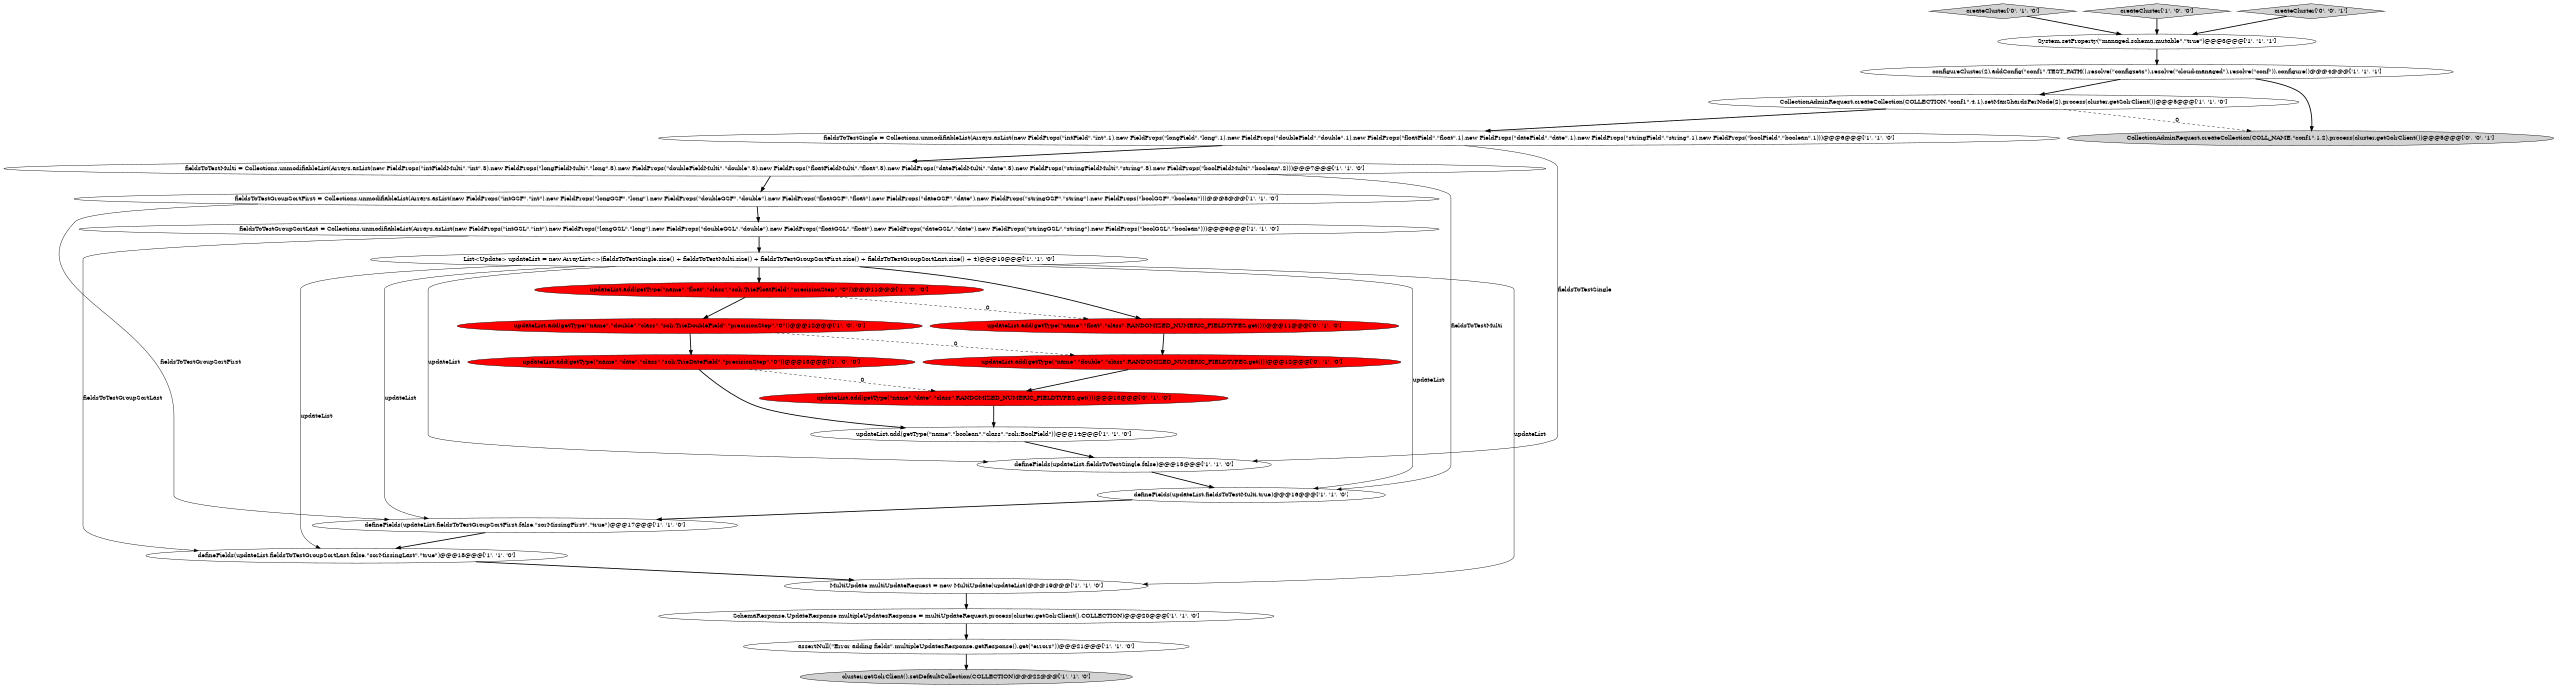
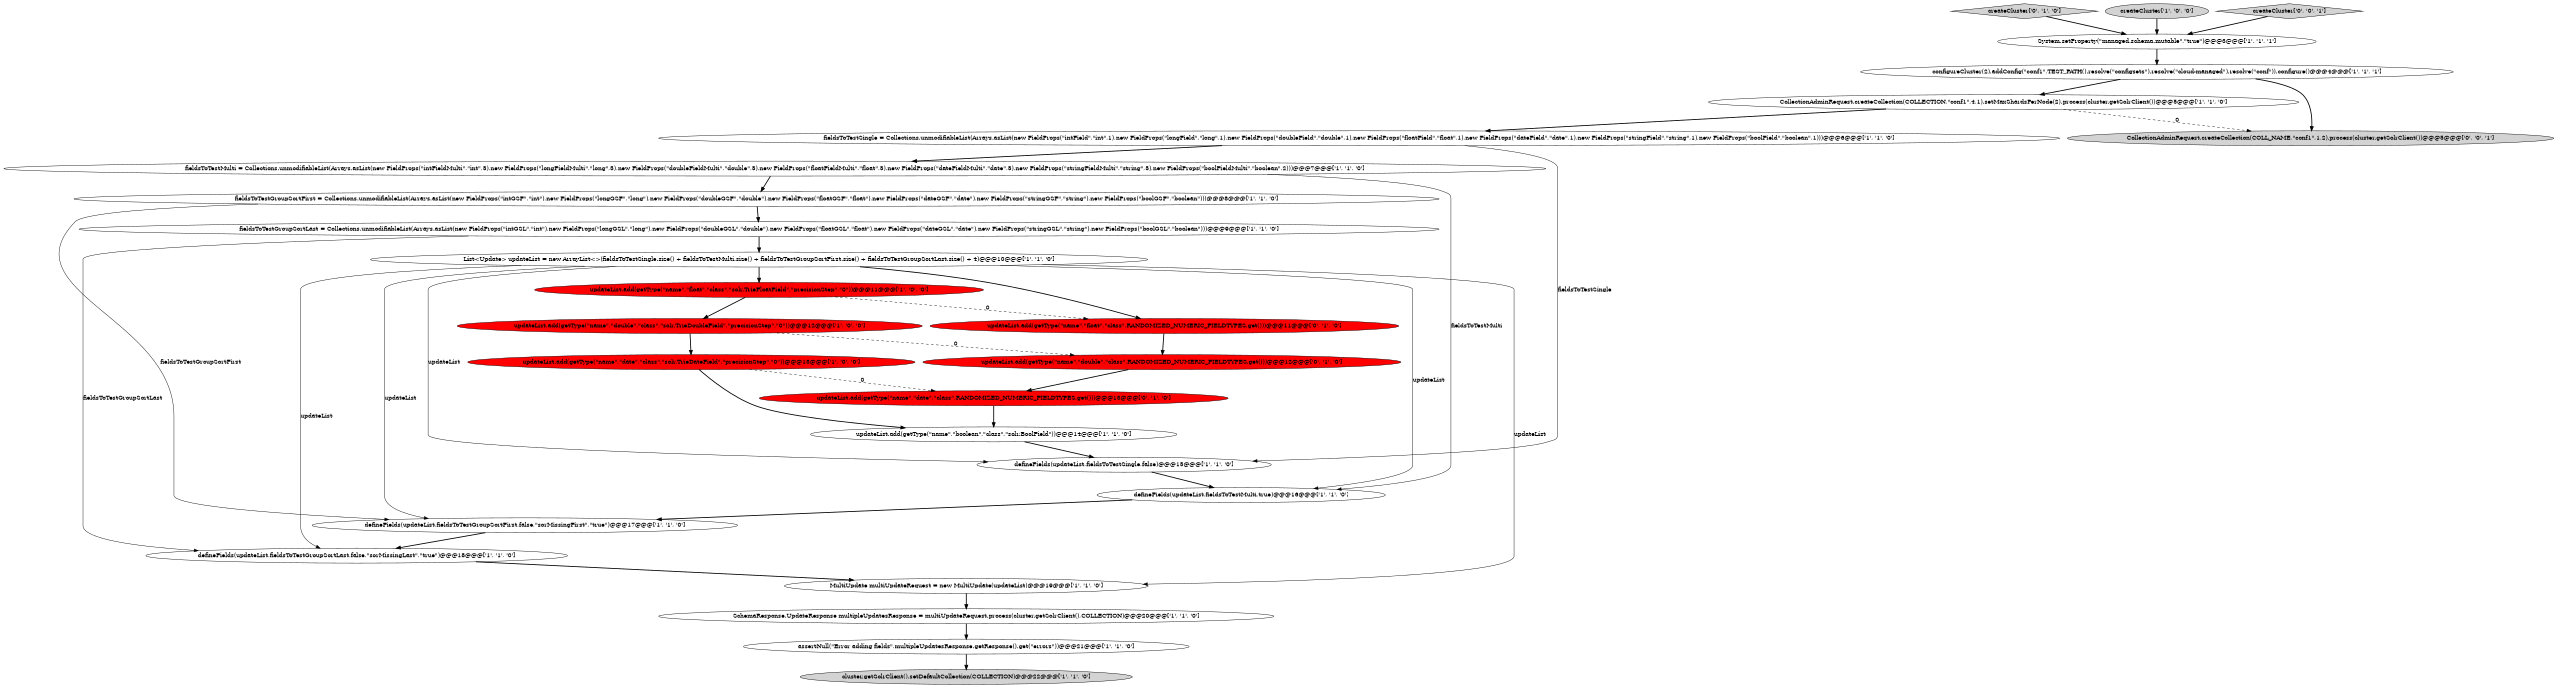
node "createCluster['1', '0', '0']": shape diamond -> ellipse
